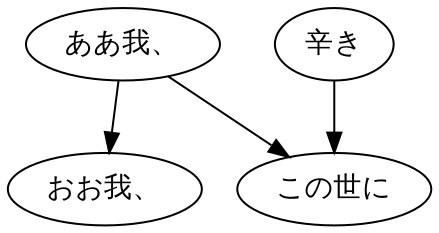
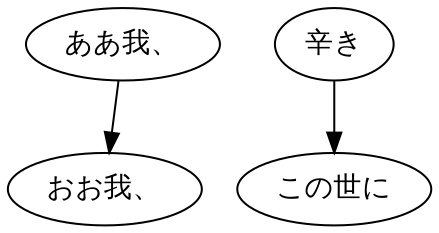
edge "ああ我、" -> "この世に": removed
